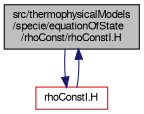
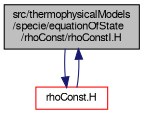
node "rhoConstI.H": label "rhoConstI.H" -> "rhoConst.H"
